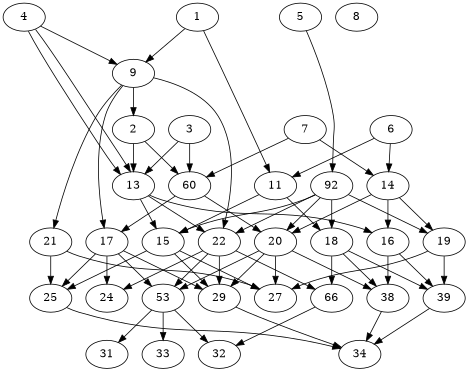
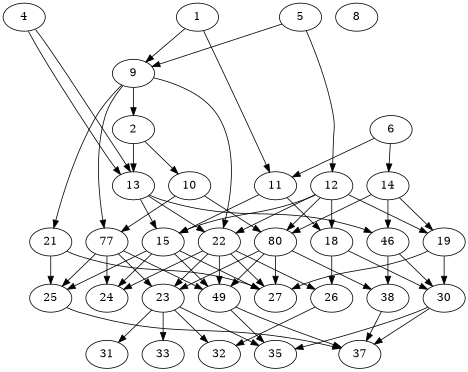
edge "4" -> "9": now "5" -> "9"
node "3": removed
node "7": removed
node "60": label "60" -> "10"
node "92": label "92" -> "12"
node "17": label "17" -> "77"
node "20": label "20" -> "80"
node "16": label "16" -> "46"
edge "18" -> "38": removed
edge "22" -> "27": added
edge "15" -> "24": added
node "53": label "53" -> "23"
node "29": label "29" -> "49"
node "66": label "66" -> "26"
node "39": label "39" -> "30"
node "35": added
node "34": label "34" -> "37"
